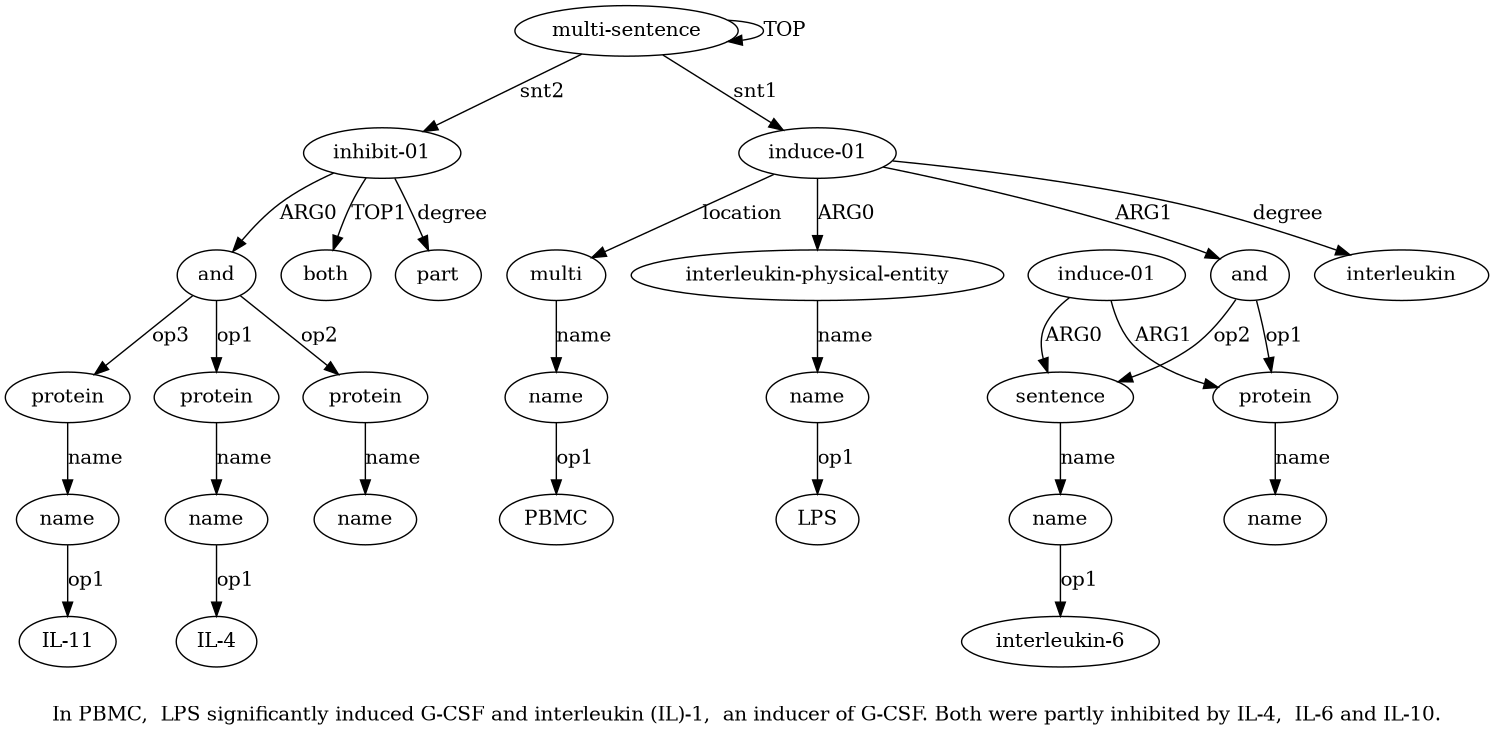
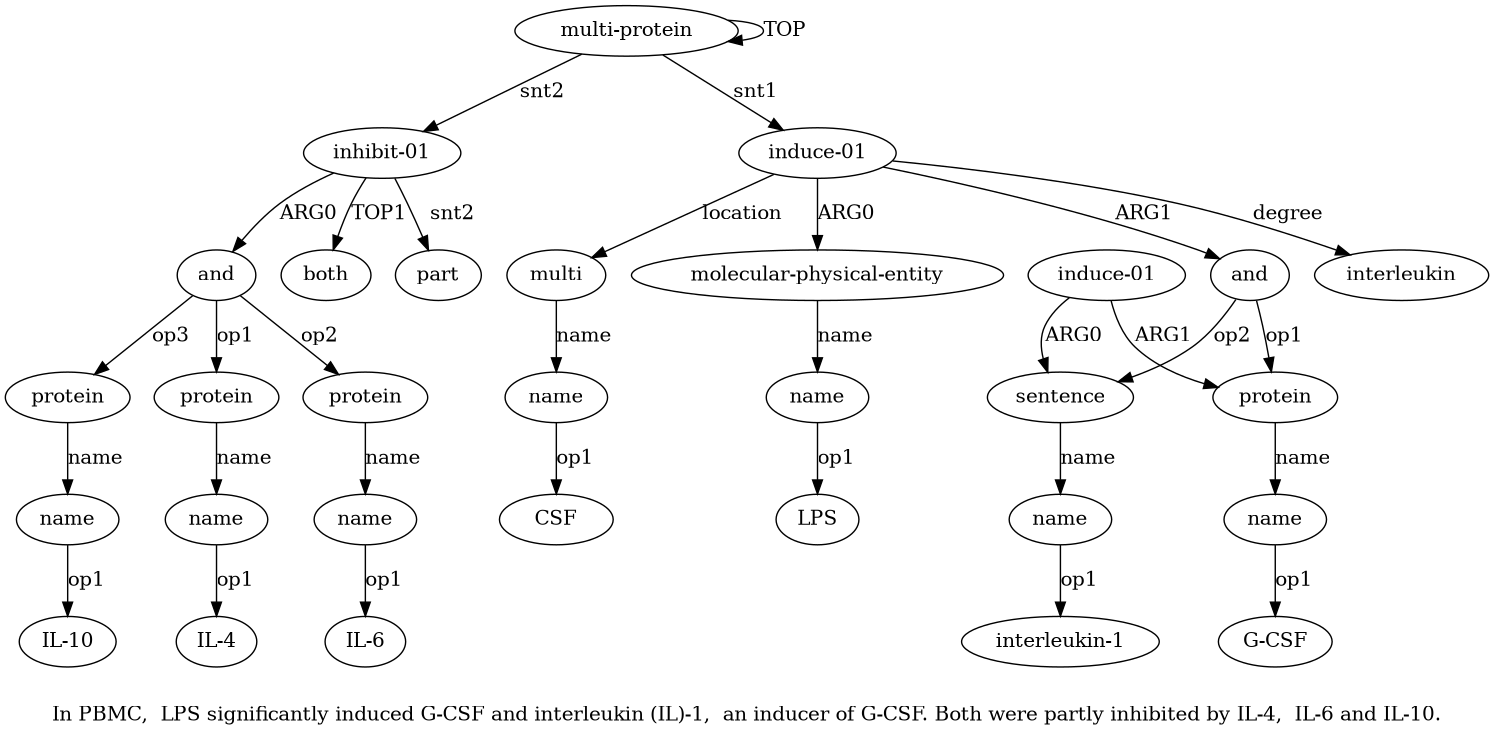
node "multi-sentence": label "multi-sentence" -> "multi-protein"
edge "inhibit-01" -> "part": label "degree" -> "snt2"
node "interleukin-physical-entity": label "interleukin-physical-entity" -> "molecular-physical-entity"
node "PBMC": label "PBMC" -> "CSF"
node "IL-11": label "IL-11" -> "IL-10"
node "IL-6": added
node "interleukin-6": label "interleukin-6" -> "interleukin-1"
node "G-CSF": added
